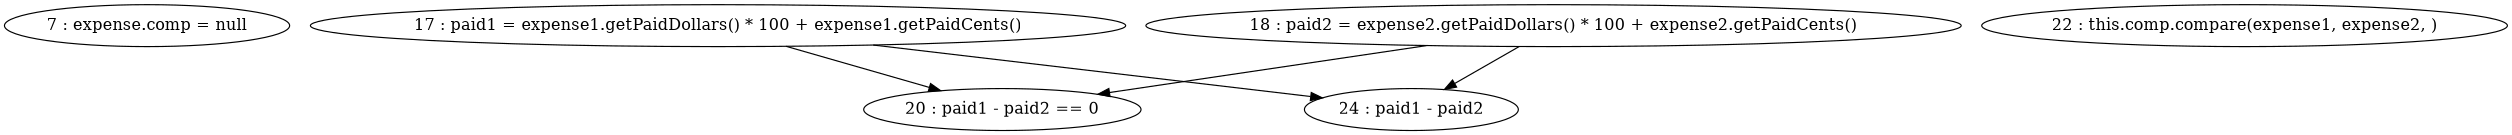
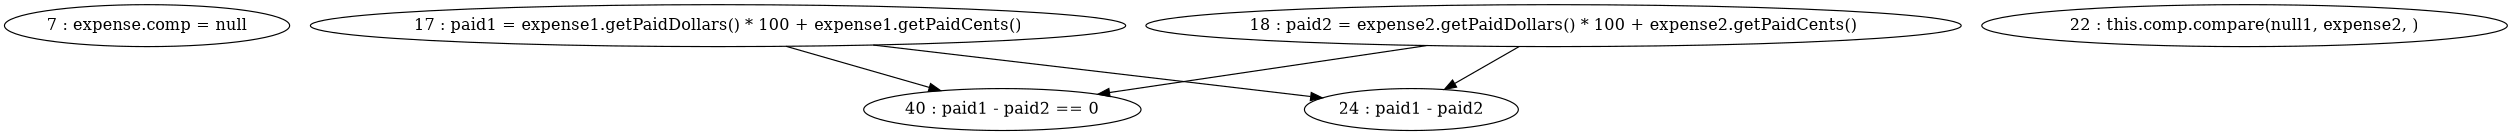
node "22 : this.comp.compare(expense1, expense2, )": label "22 : this.comp.compare(expense1, expense2, )" -> "22 : this.comp.compare(null1, expense2, )"
node "20 : paid1 - paid2 == 0": label "20 : paid1 - paid2 == 0" -> "40 : paid1 - paid2 == 0"
